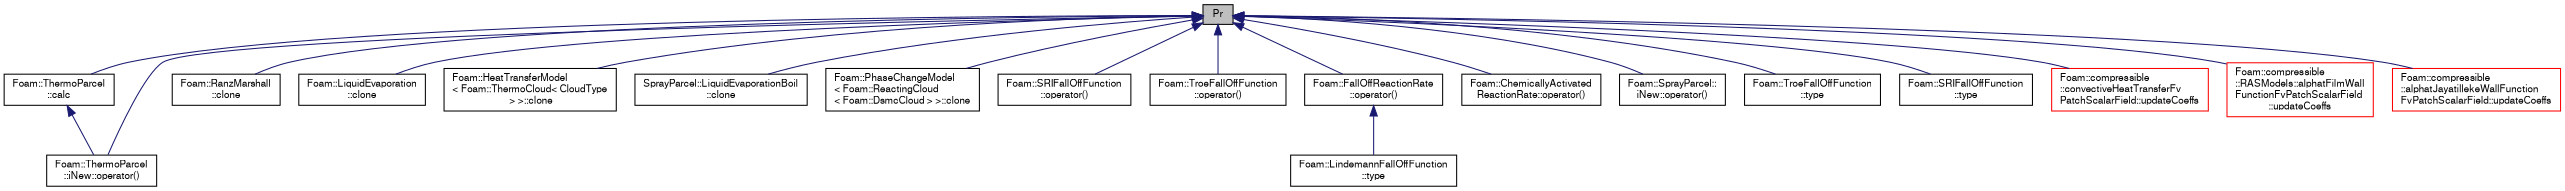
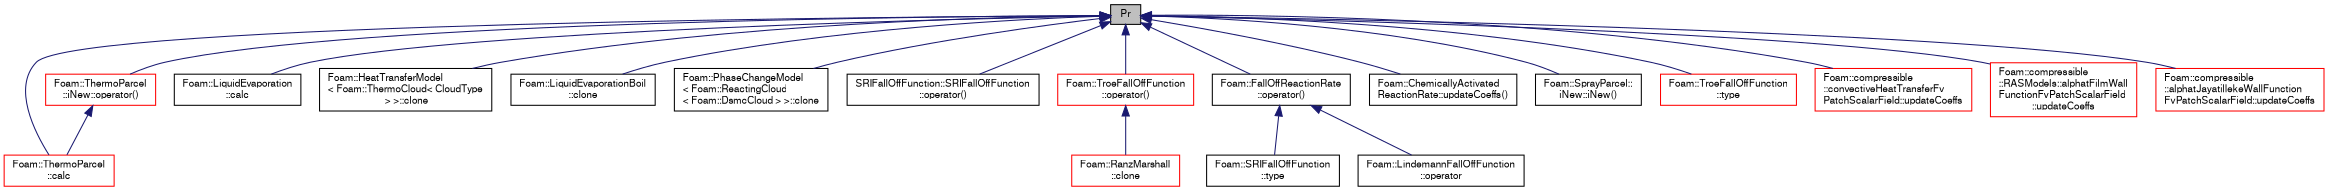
edge "Foam::RanzMarshall ::clone" -> "Pr": now "Foam::RanzMarshall ::clone" -> "Foam::TroeFallOffFunction ::operator()"
edge "Foam::SRIFallOffFunction ::type" -> "Pr": now "Foam::SRIFallOffFunction ::type" -> "Foam::FallOffReactionRate ::operator()"
node "Foam::ThermoParcel ::calc": color black -> red
node "Foam::RanzMarshall ::clone": color black -> red
node "Foam::LiquidEvaporation ::clone": label "Foam::LiquidEvaporation ::clone" -> "Foam::LiquidEvaporation ::calc"
node "SprayParcel::LiquidEvaporationBoil ::clone": label "SprayParcel::LiquidEvaporationBoil ::clone" -> "Foam::LiquidEvaporationBoil ::clone"
node "Foam::SRIFallOffFunction ::operator()": label "Foam::SRIFallOffFunction ::operator()" -> "SRIFallOffFunction::SRIFallOffFunction ::operator()"
node "Foam::TroeFallOffFunction ::operator()": color black -> red
node "Foam::ChemicallyActivated ReactionRate::operator()": label "Foam::ChemicallyActivated ReactionRate::operator()" -> "Foam::ChemicallyActivated ReactionRate::updateCoeffs()"
node "Foam::SprayParcel:: iNew::operator()": label "Foam::SprayParcel:: iNew::operator()" -> "Foam::SprayParcel:: iNew::iNew()"
node "Foam::TroeFallOffFunction ::type": color black -> red
edge "Foam::ThermoParcel ::iNew::operator()" -> "Foam::ThermoParcel ::calc": reversed
node "Foam::ThermoParcel ::iNew::operator()": color black -> red
node "Foam::LindemannFallOffFunction ::type": label "Foam::LindemannFallOffFunction ::type" -> "Foam::LindemannFallOffFunction ::operator"
